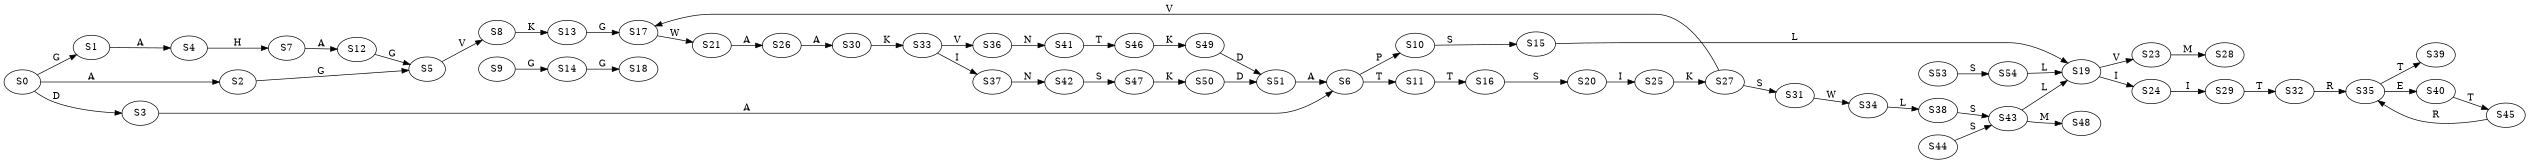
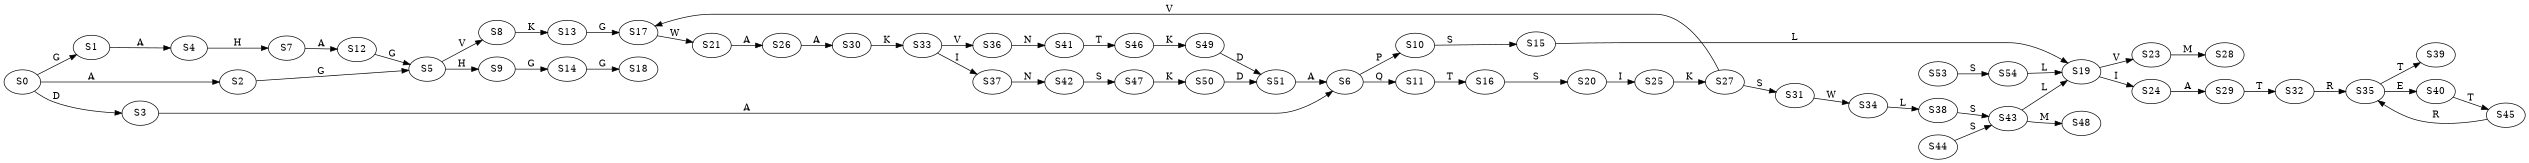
edge "S5" -> "S9": added, label "H"
edge "S6" -> "S11": label "T" -> "Q"
edge "S24" -> "S29": label "I" -> "A"
